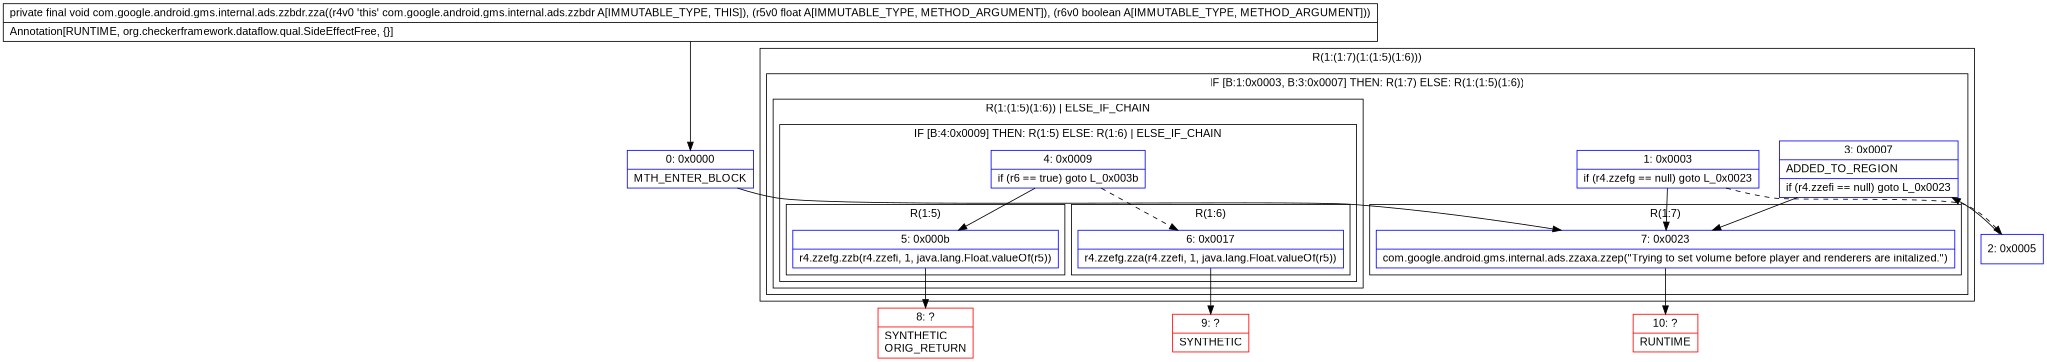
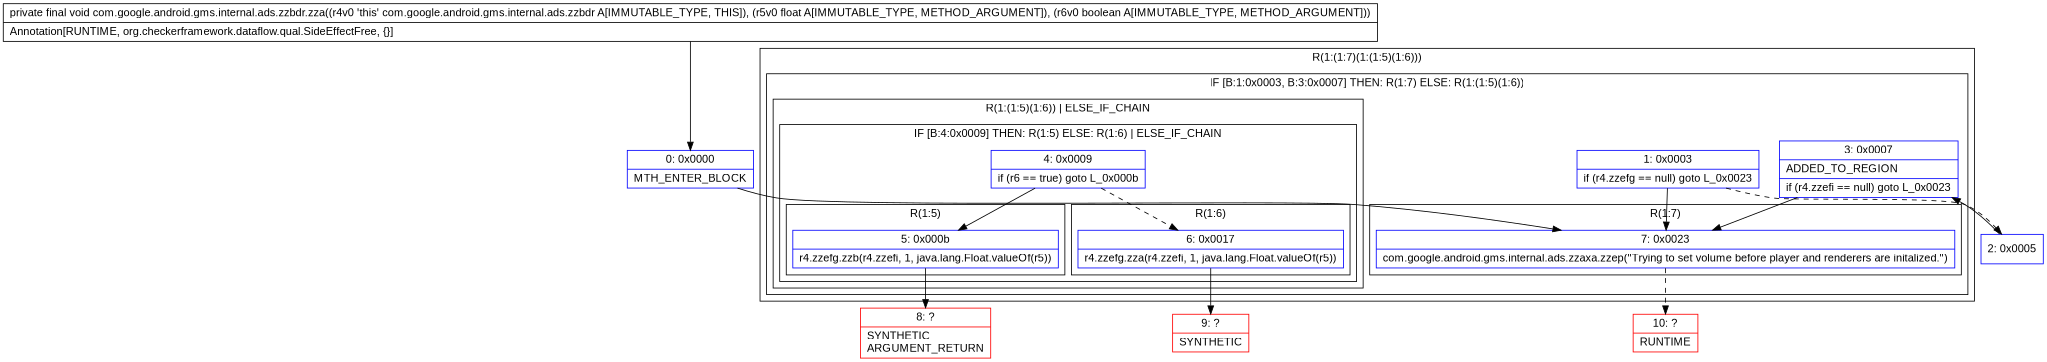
node "4: 0x0009": text "if (r6 == true) goto L_0x003b" -> "if (r6 == true) goto L_0x000b"
edge "7: 0x0023" -> "10: ?": style solid -> dashed
node "8: ?": text "ORIG_RETURN" -> "ARGUMENT_RETURN"
